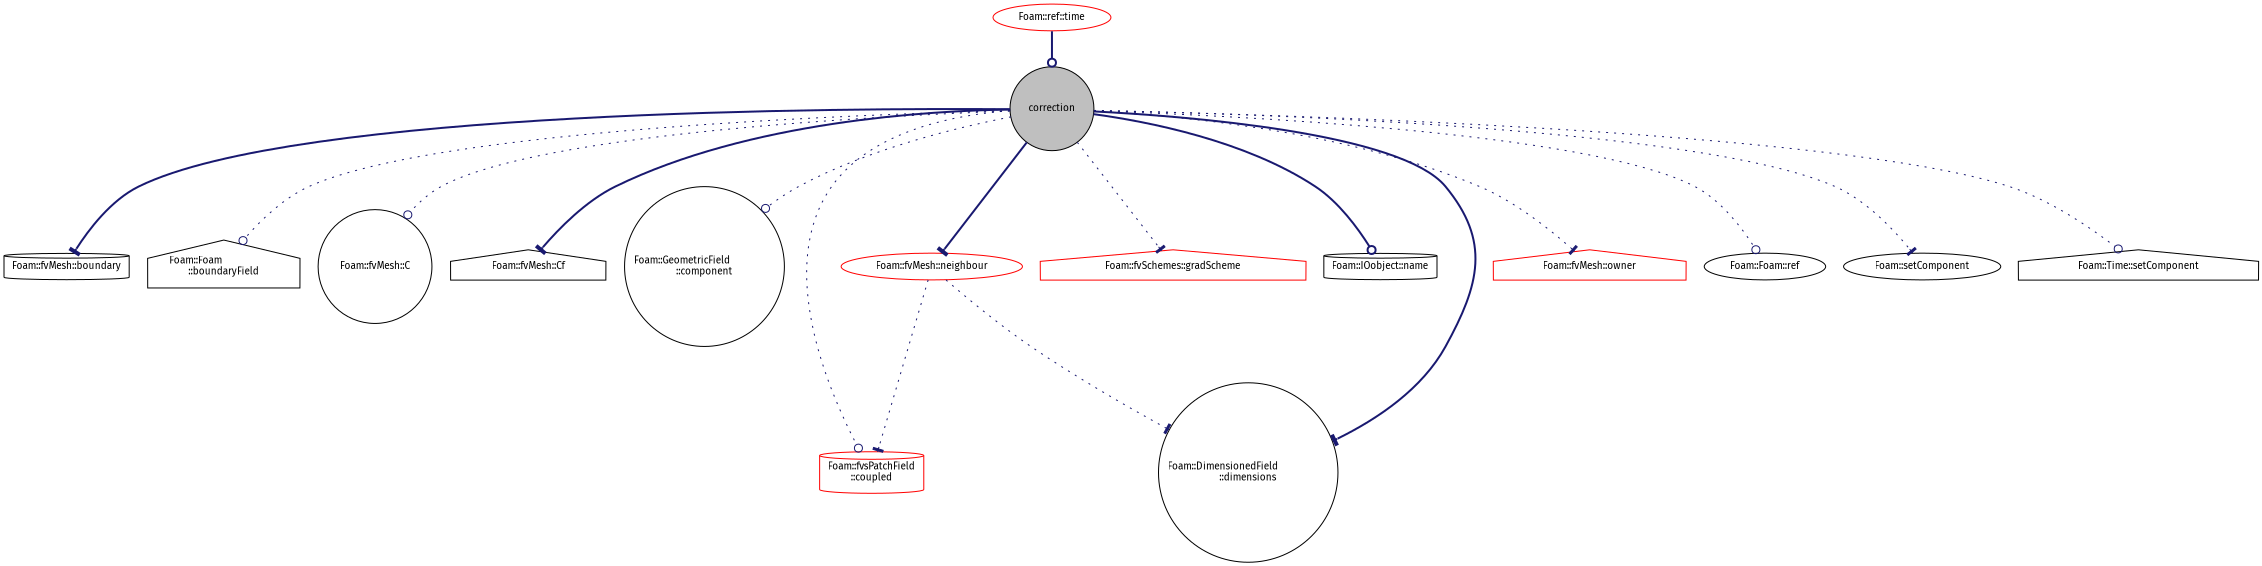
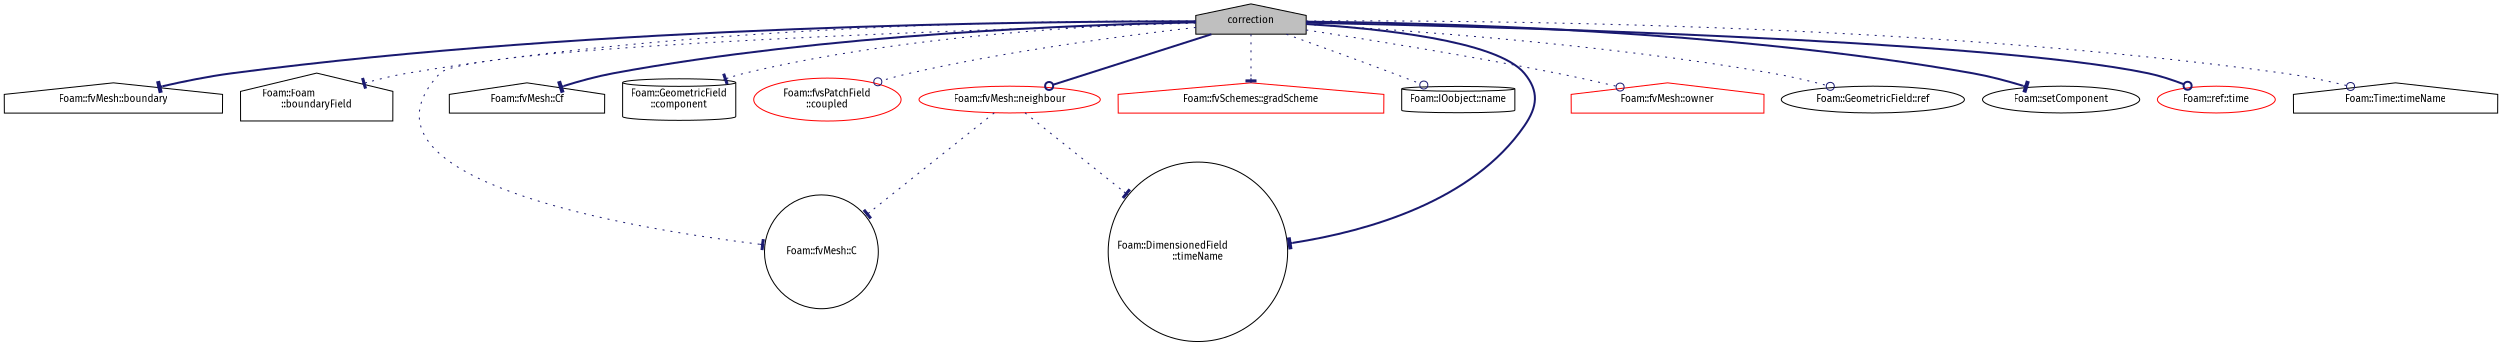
edge "Foam::ref::time" -> "correction": reversed
node "correction": shape circle -> house
edge "correction" -> "Foam::Foam ::boundaryField": arrowhead odot -> tee
edge "correction" -> "Foam::fvMesh::C": arrowhead odot -> tee
edge "correction" -> "Foam::setComponent": style dotted -> bold
edge "correction" -> "Foam::GeometricField ::component": arrowhead odot -> tee
edge "correction" -> "Foam::IOobject::name": style bold -> dotted
edge "correction" -> "Foam::fvMesh::owner": arrowhead tee -> odot
edge "correction" -> "Foam::fvMesh::neighbour": arrowhead tee -> odot
node "Foam::fvMesh::boundary": shape cylinder -> house
node "Foam::GeometricField ::component": shape circle -> cylinder
node "Foam::Foam::ref": label "Foam::Foam::ref" -> "Foam::GeometricField::ref"
node "Foam::Time::setComponent": label "Foam::Time::setComponent" -> "Foam::Time::timeName"
edge "Foam::fvMesh::neighbour" -> "Foam::fvsPatchField ::coupled": now "Foam::fvMesh::neighbour" -> "Foam::fvMesh::C"
node "Foam::fvsPatchField ::coupled": shape cylinder -> ellipse
node "Foam::DimensionedField ::dimensions": label "Foam::DimensionedField ::dimensions" -> "Foam::DimensionedField ::timeName"
